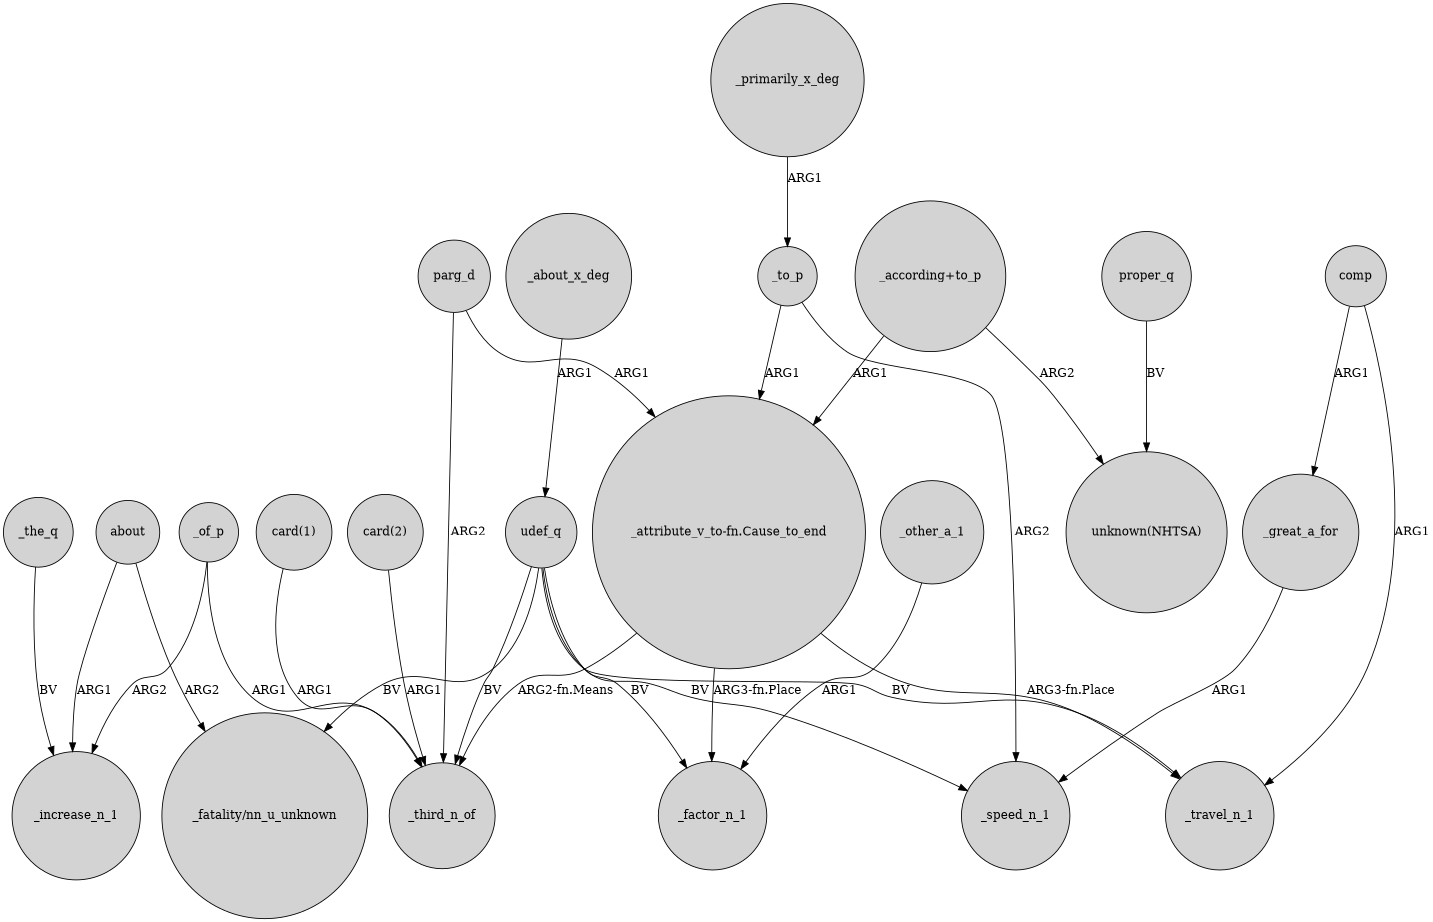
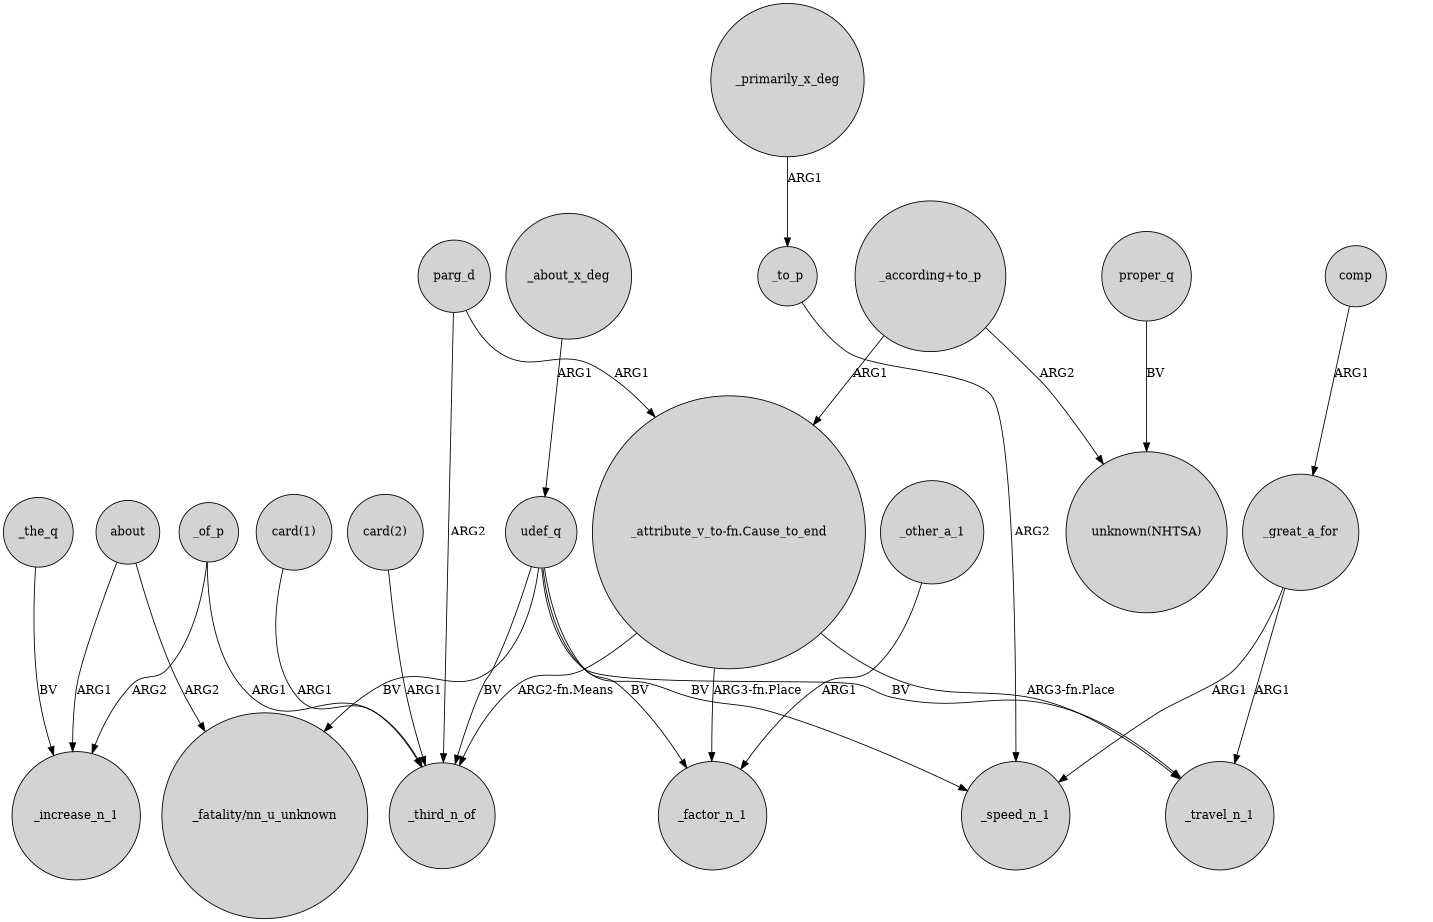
edge "_to_p" -> "_attribute_v_to-fn.Cause_to_end": removed, label "ARG1"
edge "comp" -> "_travel_n_1": now "_great_a_for" -> "_travel_n_1"
